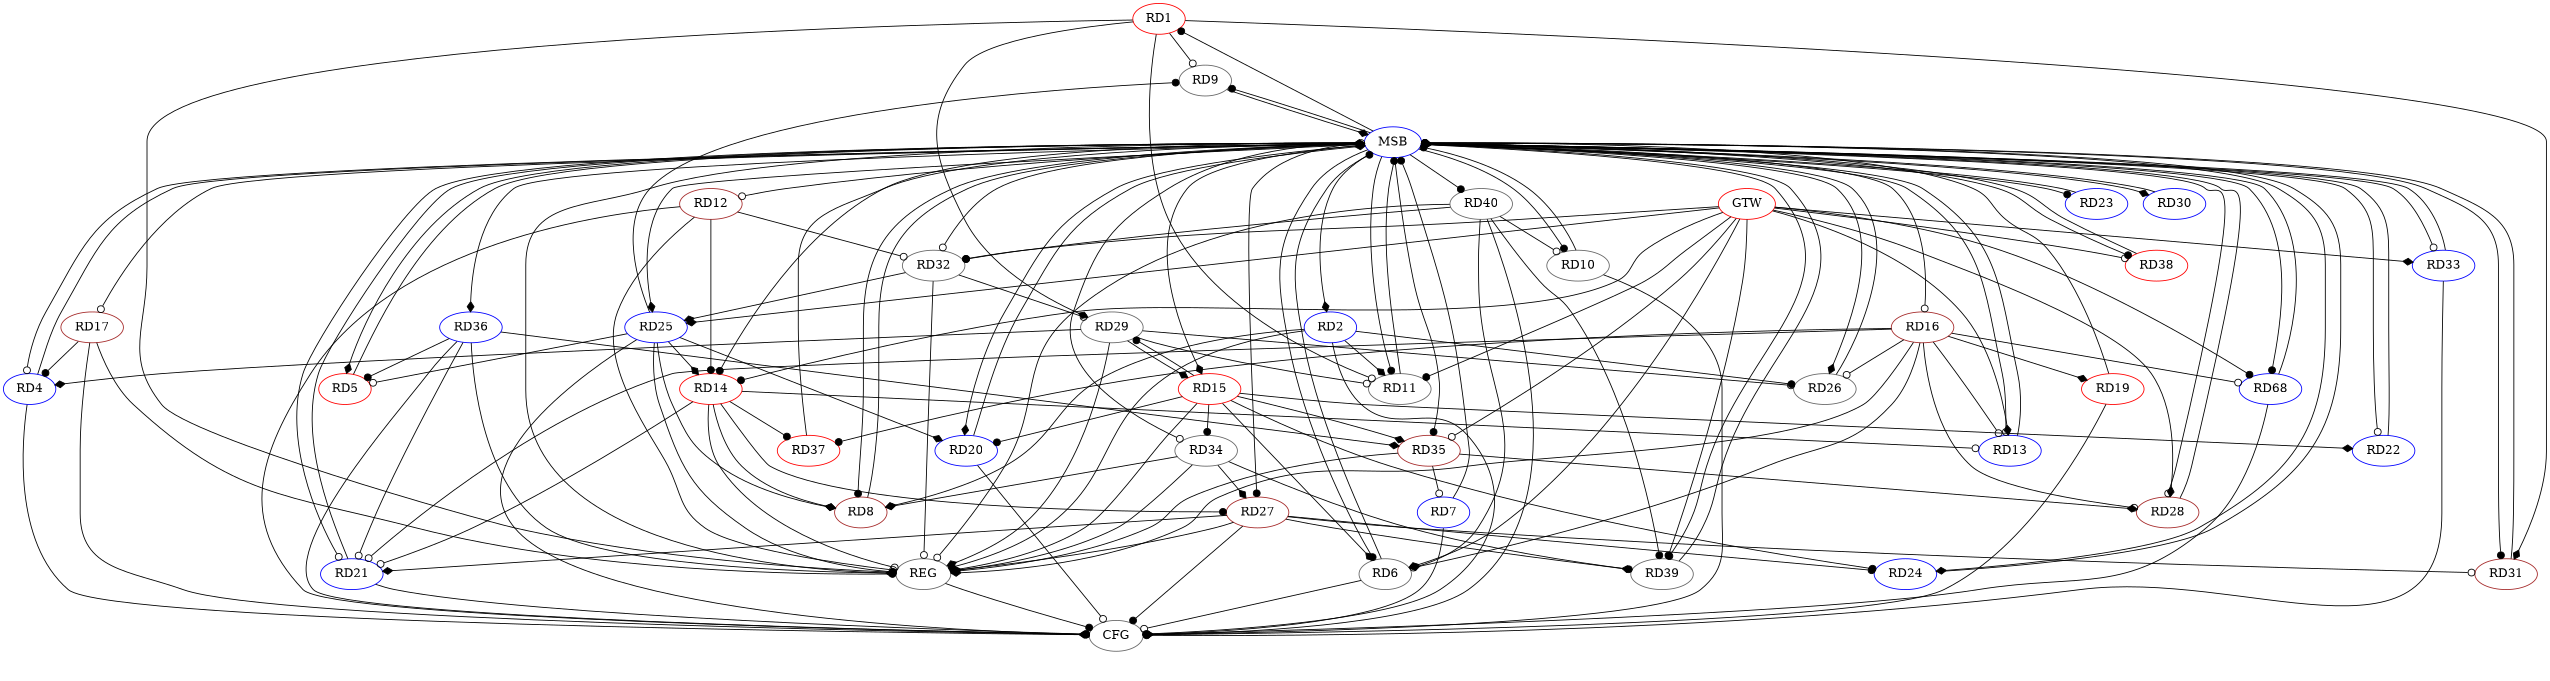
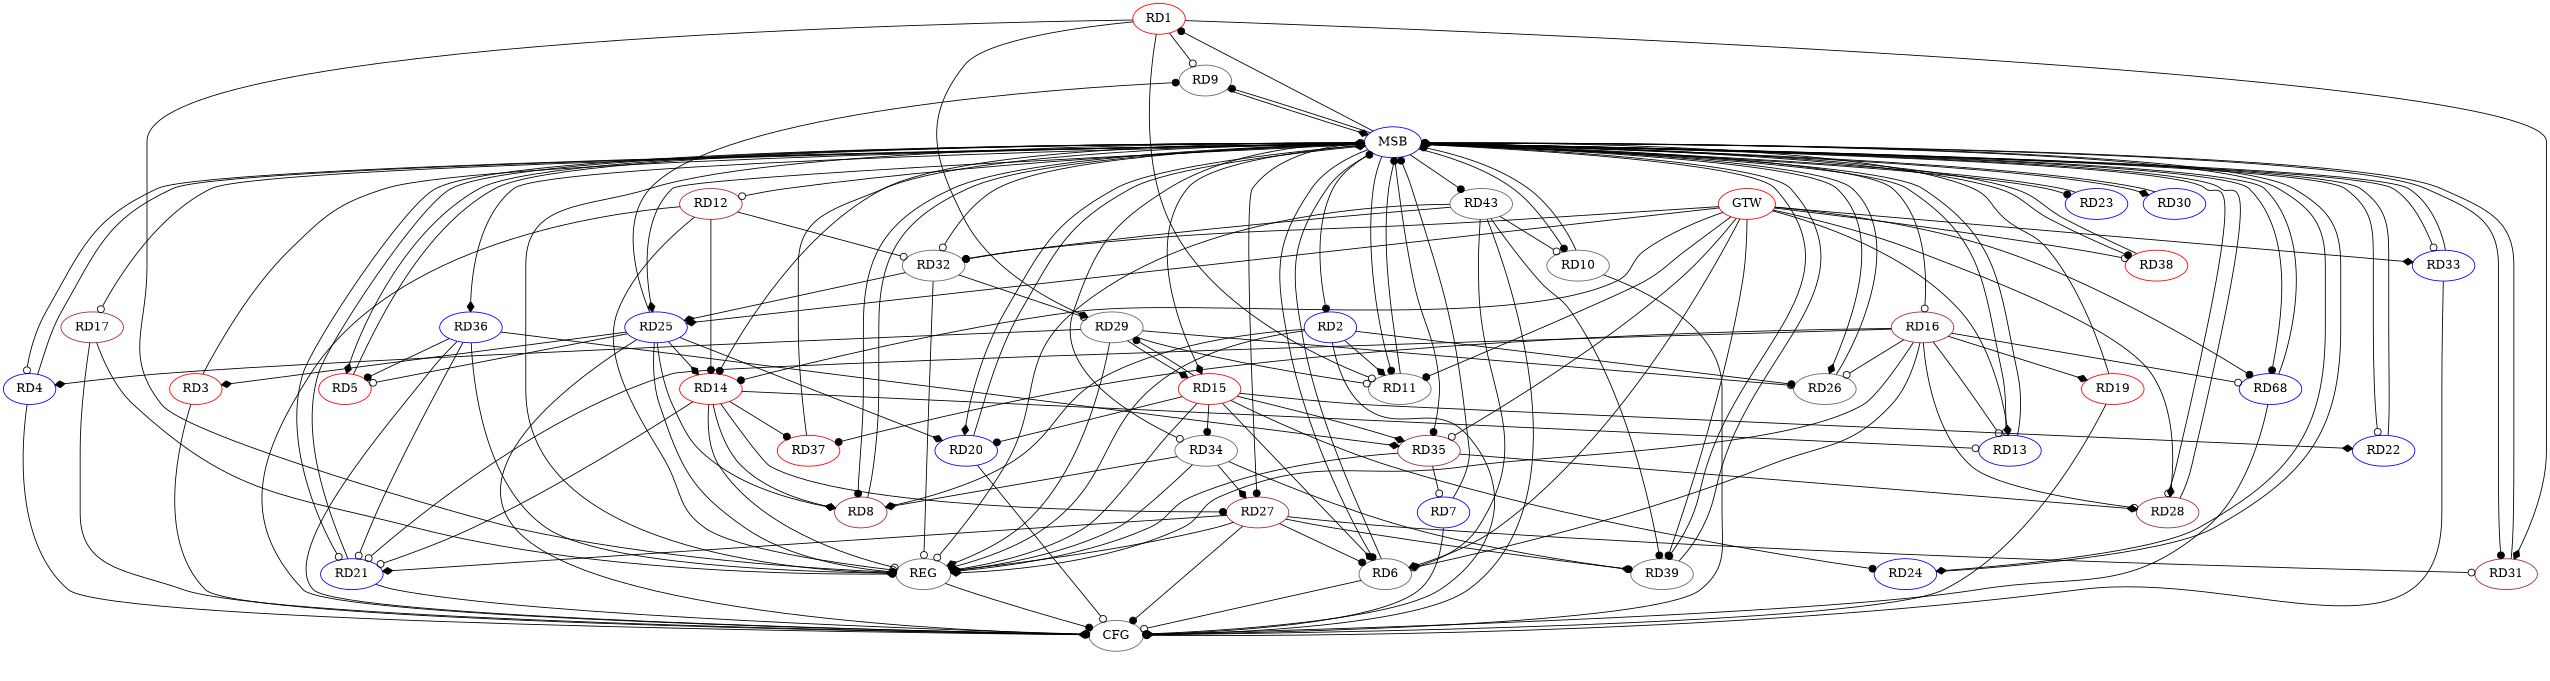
node "RD40": label "RD40" -> "RD43"
edge "MSB" -> "RD2": arrowhead diamond -> dot
edge "RD17" -> "RD4": removed
node "RD3": added
edge "RD27" -> "RD24": now "RD27" -> "RD6"
